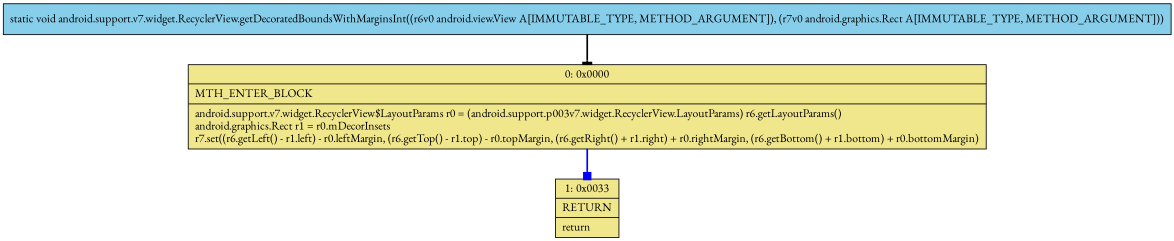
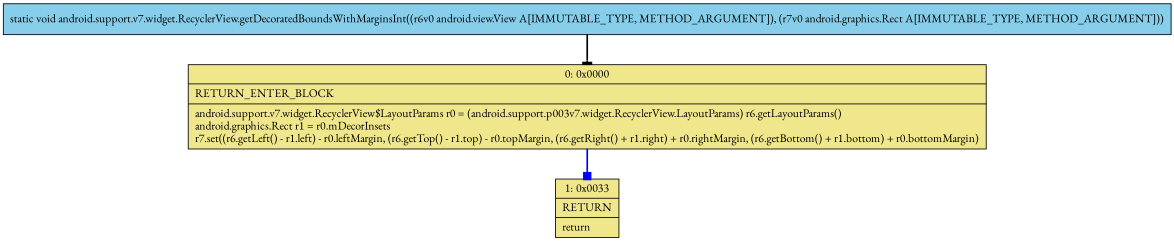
node "0: 0x0000": text "MTH_ENTER_BLOCK" -> "RETURN_ENTER_BLOCK"
